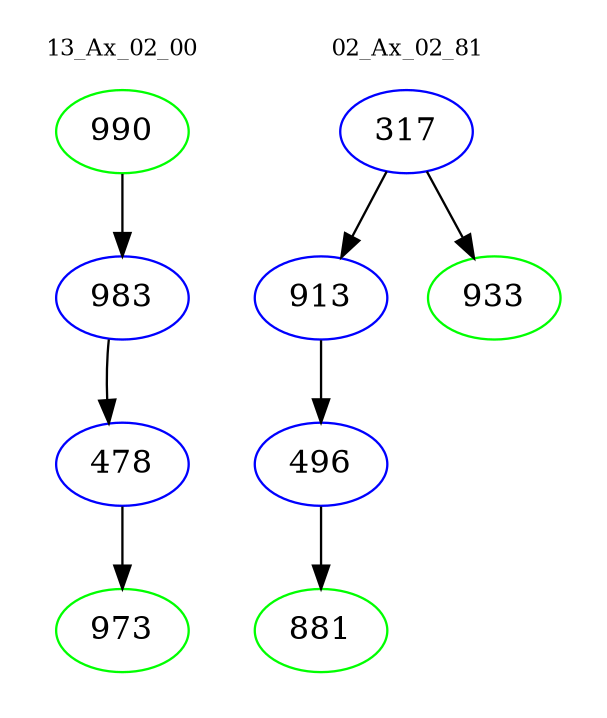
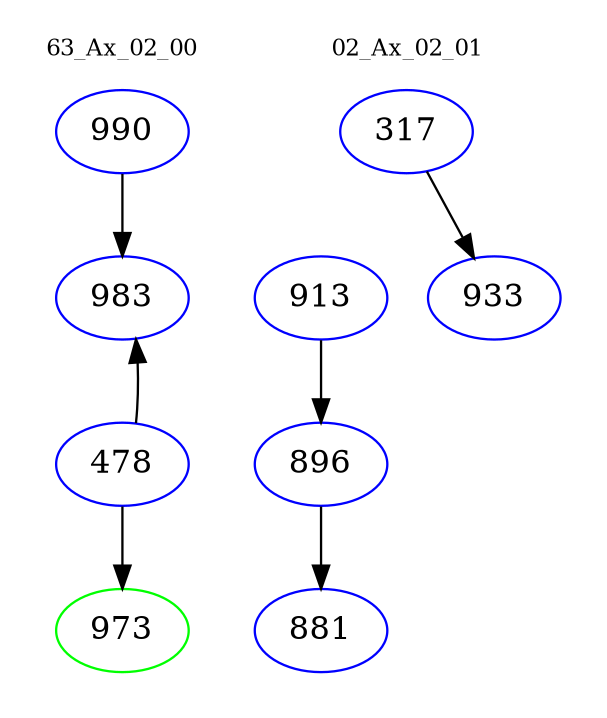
cluster "13_Ax_02_00": label "13_Ax_02_00" -> "63_Ax_02_00"
cluster "02_Ax_02_81": label "02_Ax_02_81" -> "02_Ax_02_01"
node "990": color green -> blue
edge "317" -> "913": removed
node "933": color green -> blue
edge "983" -> "478": reversed
node "496": label "496" -> "896"
node "881": color green -> blue
